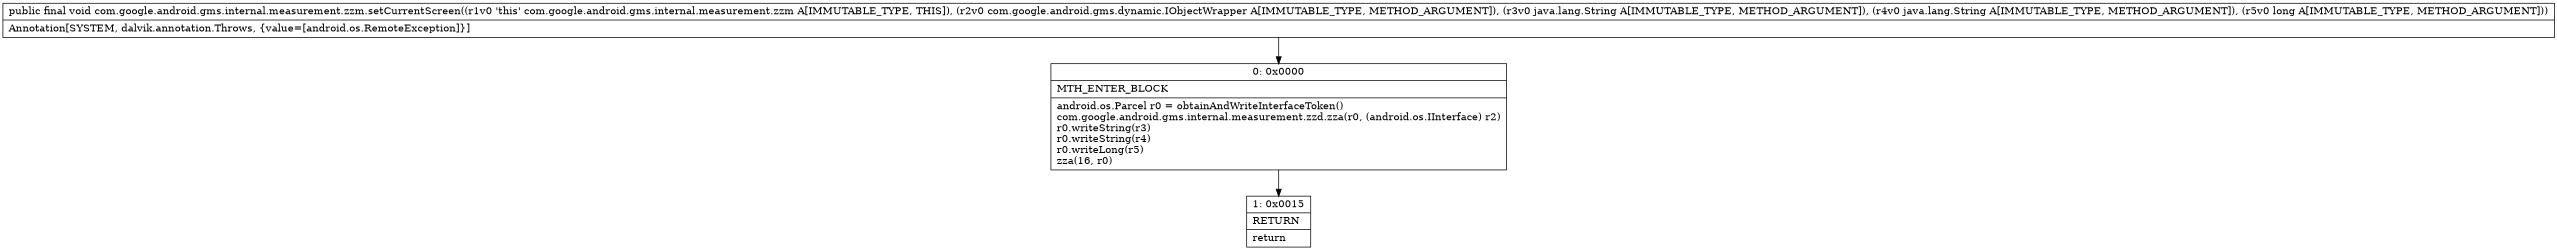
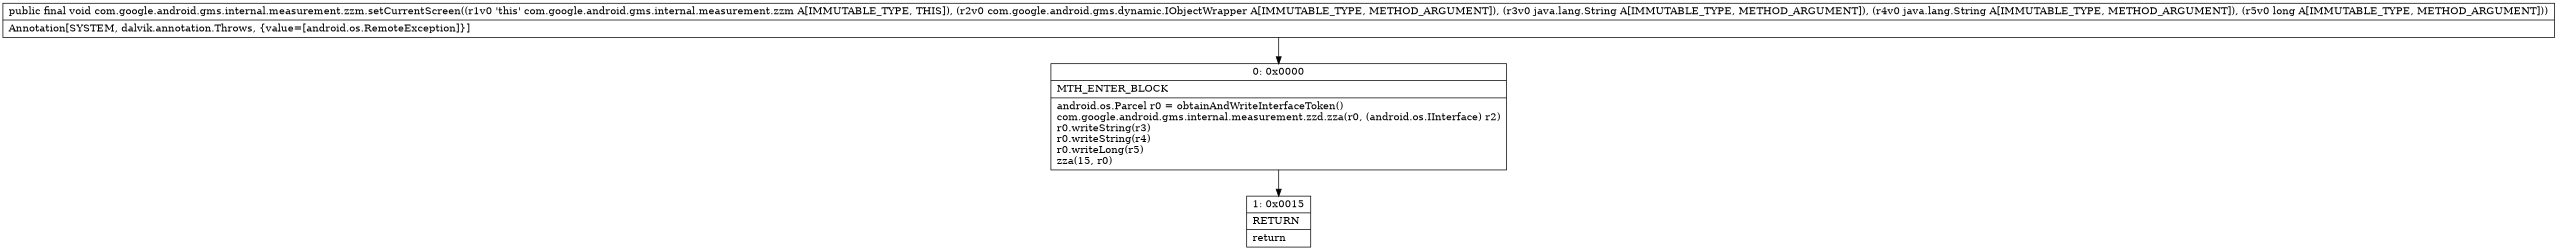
node "0: 0x0000": text "zza(16, r0)" -> "zza(15, r0)"
